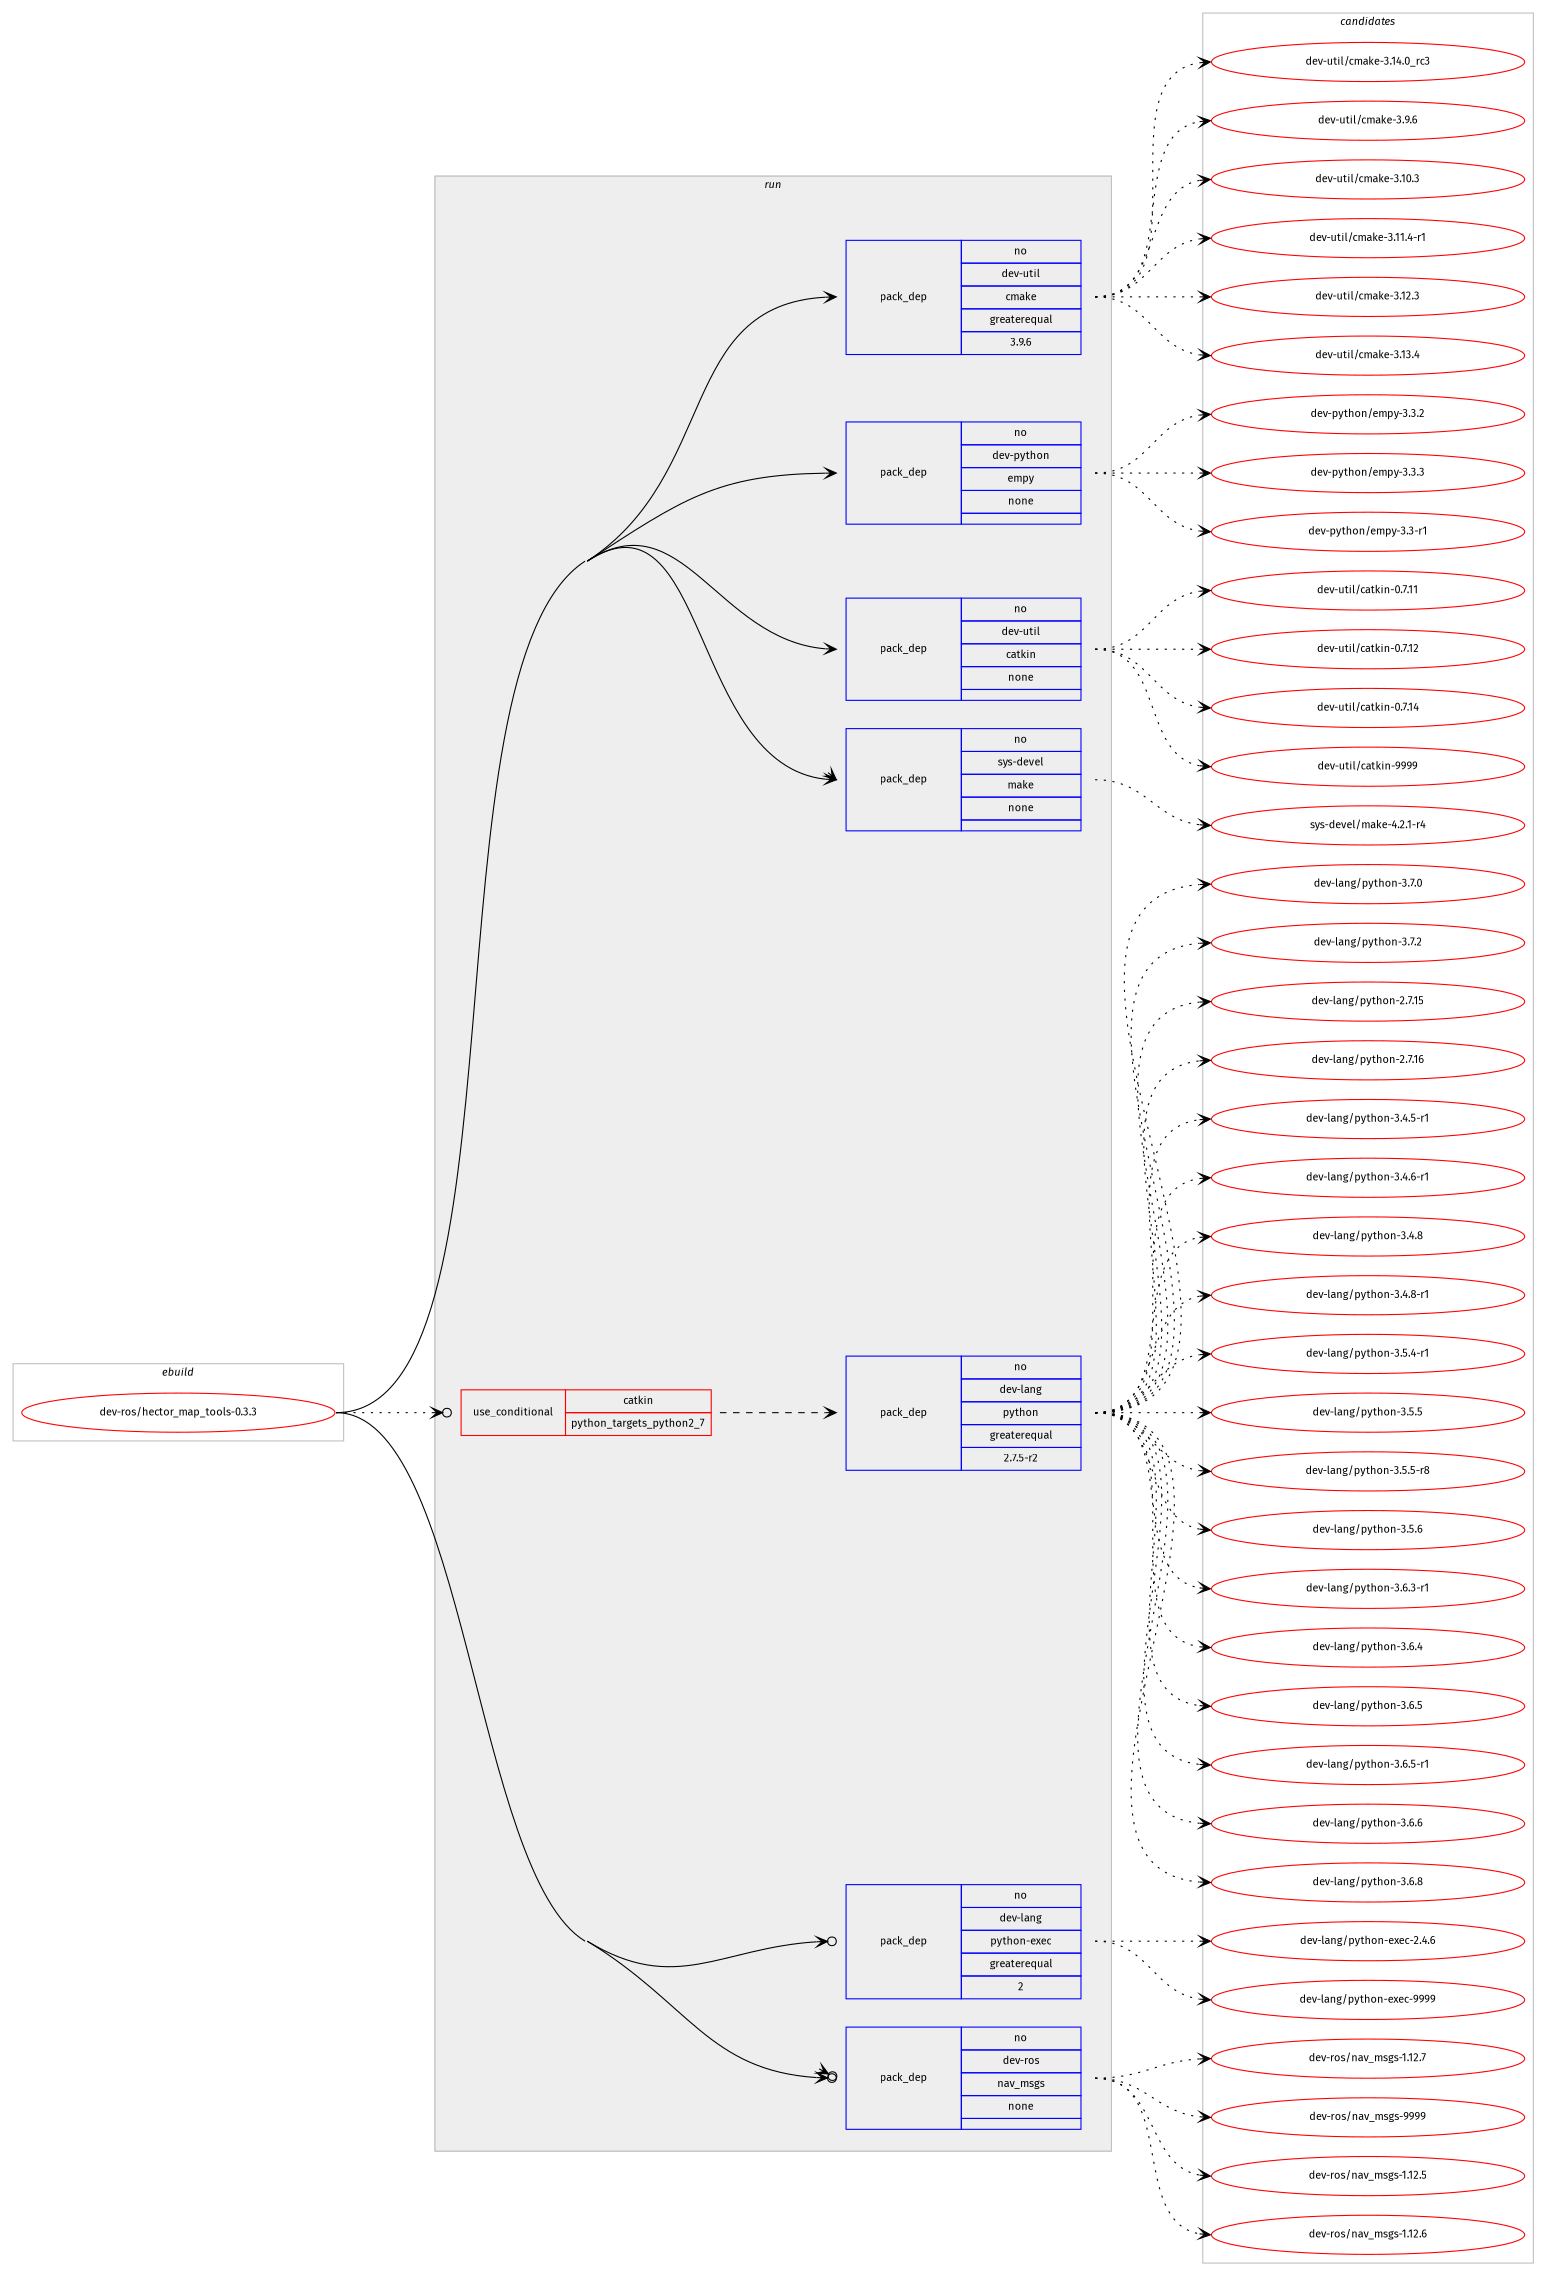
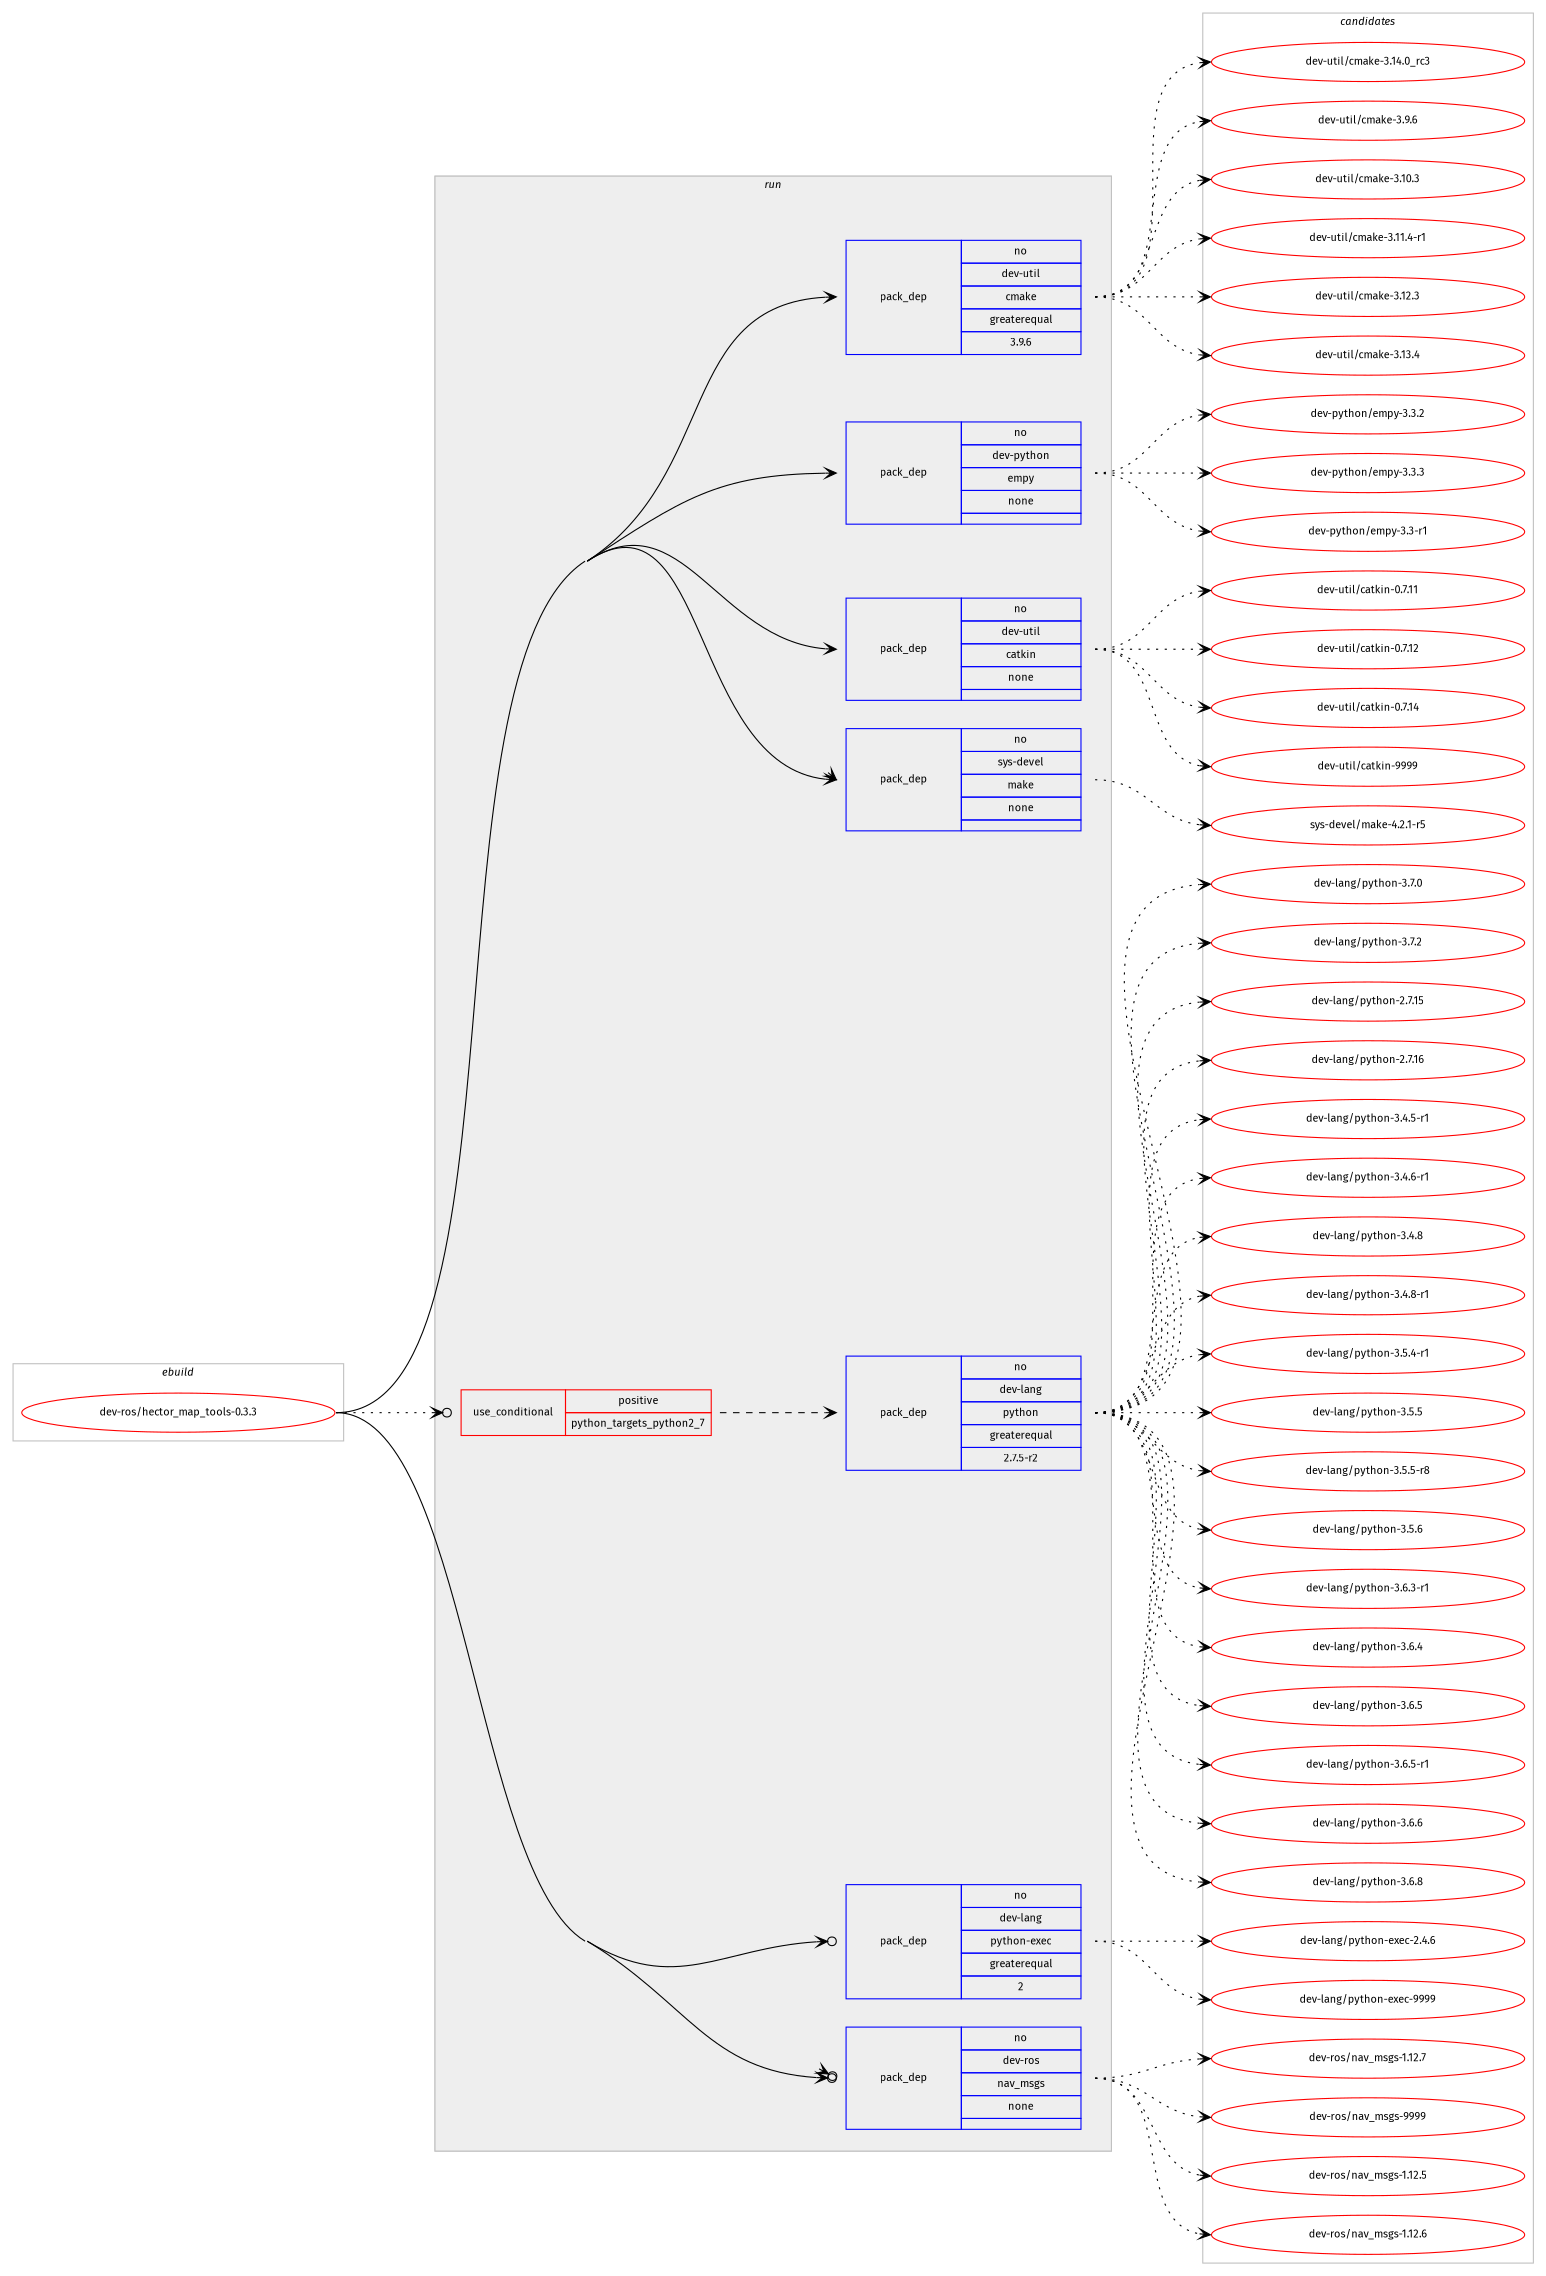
node "sys-devel/make-4.2.1-r4": label "sys-devel/make-4.2.1-r4" -> "sys-devel/make-4.2.1-r5"
node "use_conditional": text "catkin" -> "positive"
